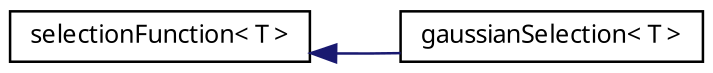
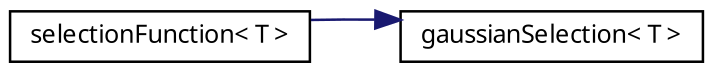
edge "gaussianSelection< T >" -> "selectionFunction< T >": reversed
